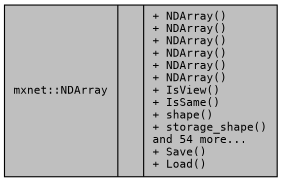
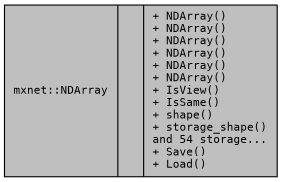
node "mxnet::NDArray": text "and 54 more..." -> "and 54 storage..."
